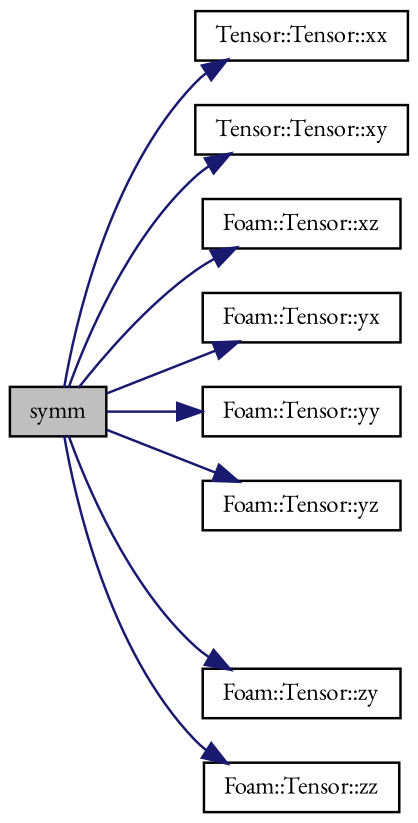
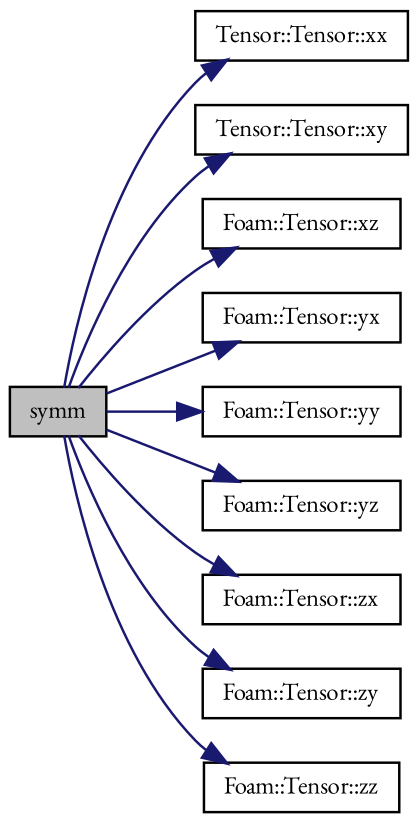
node "Foam::Tensor::zx": added
